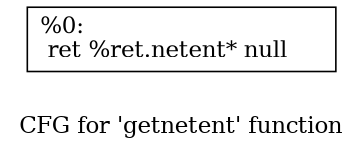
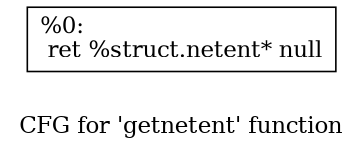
node "%0:": text "ret %ret.netent* null" -> "ret %struct.netent* null"
